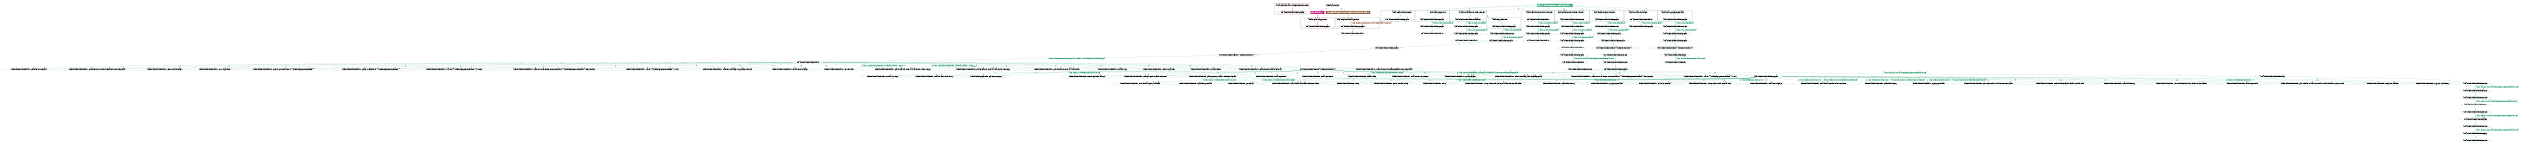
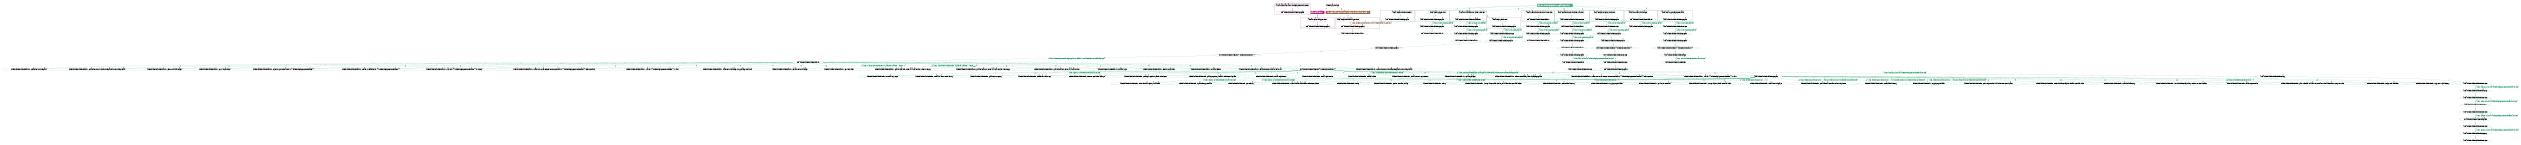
node "kubeinit.kubeinit.prepare_eks : Add insecure registry": label "kubeinit.kubeinit.prepare_eks : Add insecure registry" -> "kubeinit.kubeinit.kubeinit_eks : Add insecure registry"
node "kubeinit.kubeinit.kubeinit_eks : Enable/start/status cri-o": added
